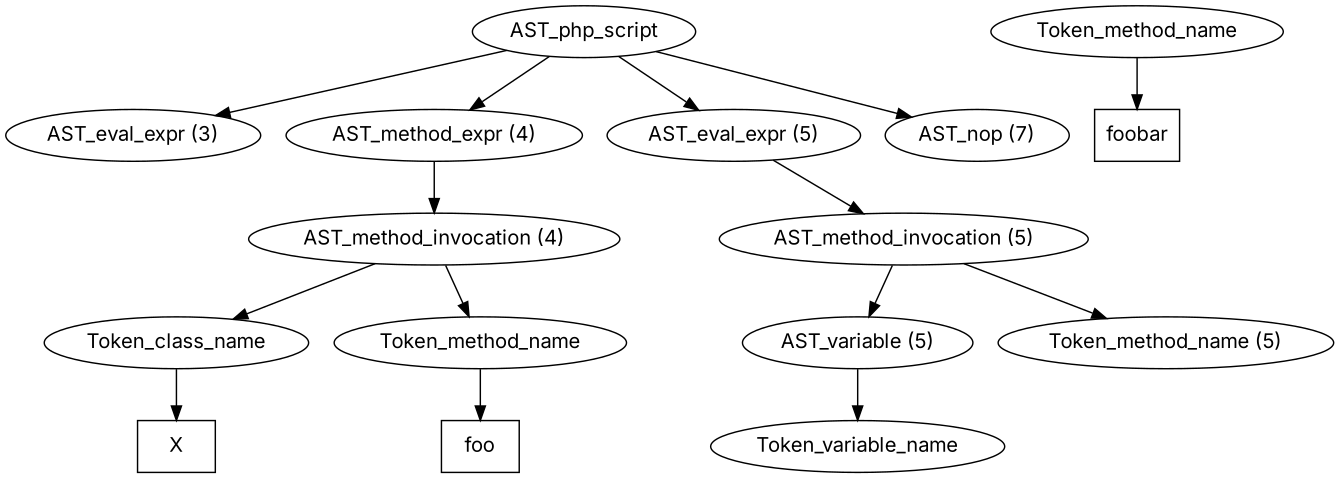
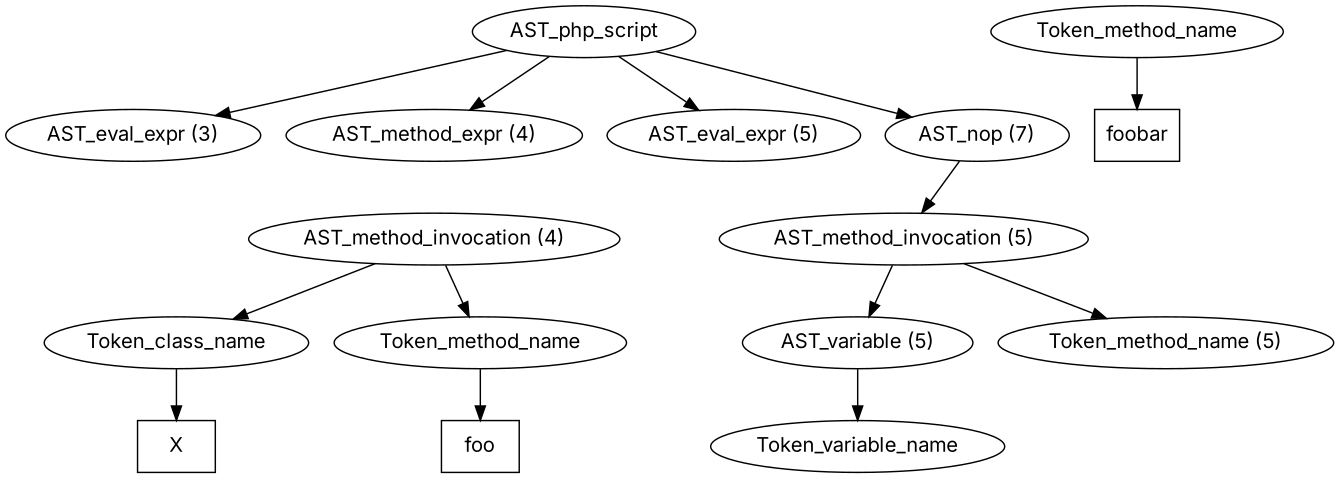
edge "AST_method_expr (4)" -> "AST_method_invocation (4)": removed
edge "AST_eval_expr (5)" -> "AST_method_invocation (5)": now "AST_nop (7)" -> "AST_method_invocation (5)"
